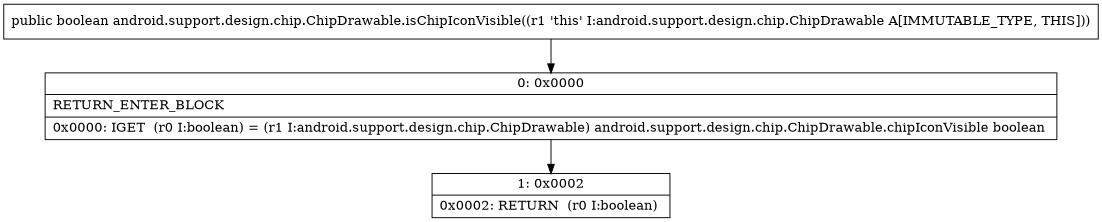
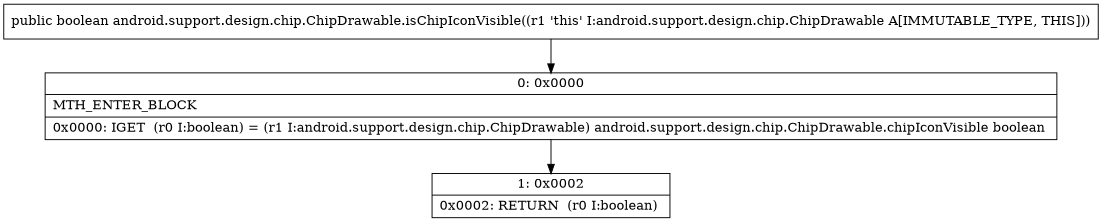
node "0: 0x0000": text "RETURN_ENTER_BLOCK" -> "MTH_ENTER_BLOCK"
